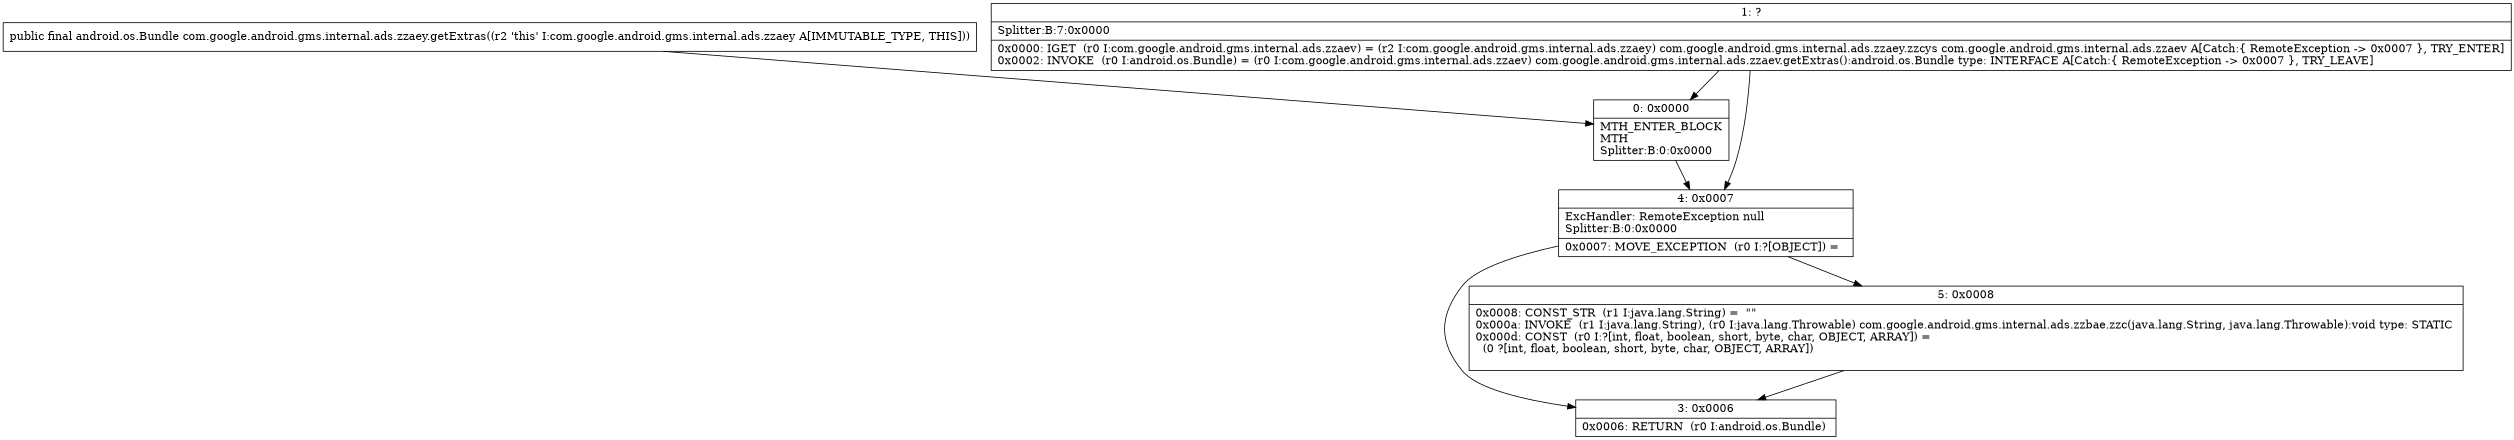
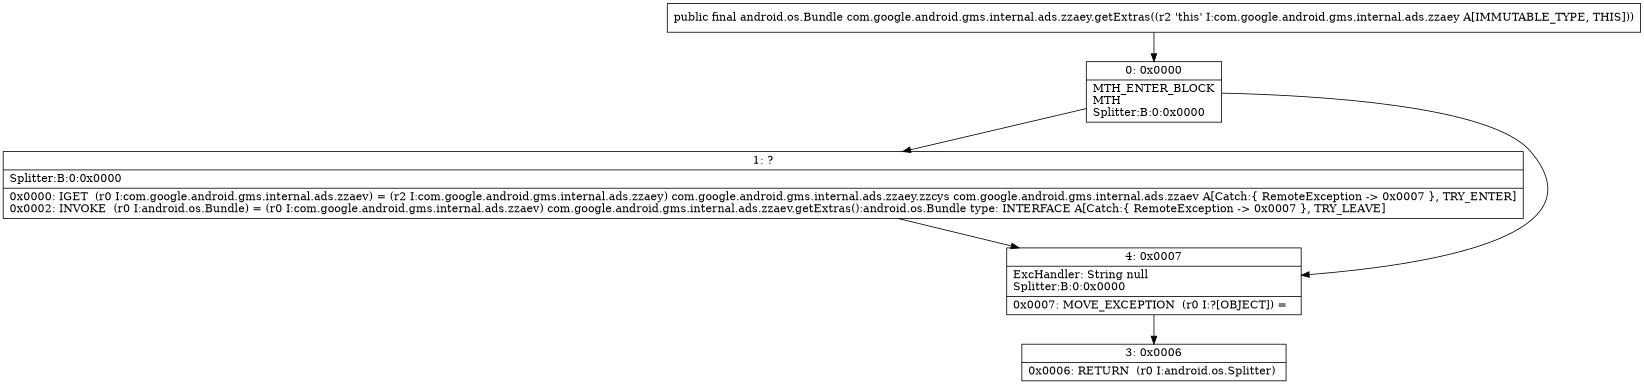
node "1: ?": text "Splitter:B:7:0x0000" -> "Splitter:B:0:0x0000"
edge "1: ?" -> "0: 0x0000": reversed
node "4: 0x0007": text "ExcHandler: RemoteException null" -> "ExcHandler: String null"
node "5: 0x0008": removed
node "3: 0x0006": text "0x0006: RETURN  (r0 I:android.os.Bundle)" -> "0x0006: RETURN  (r0 I:android.os.Splitter)"
